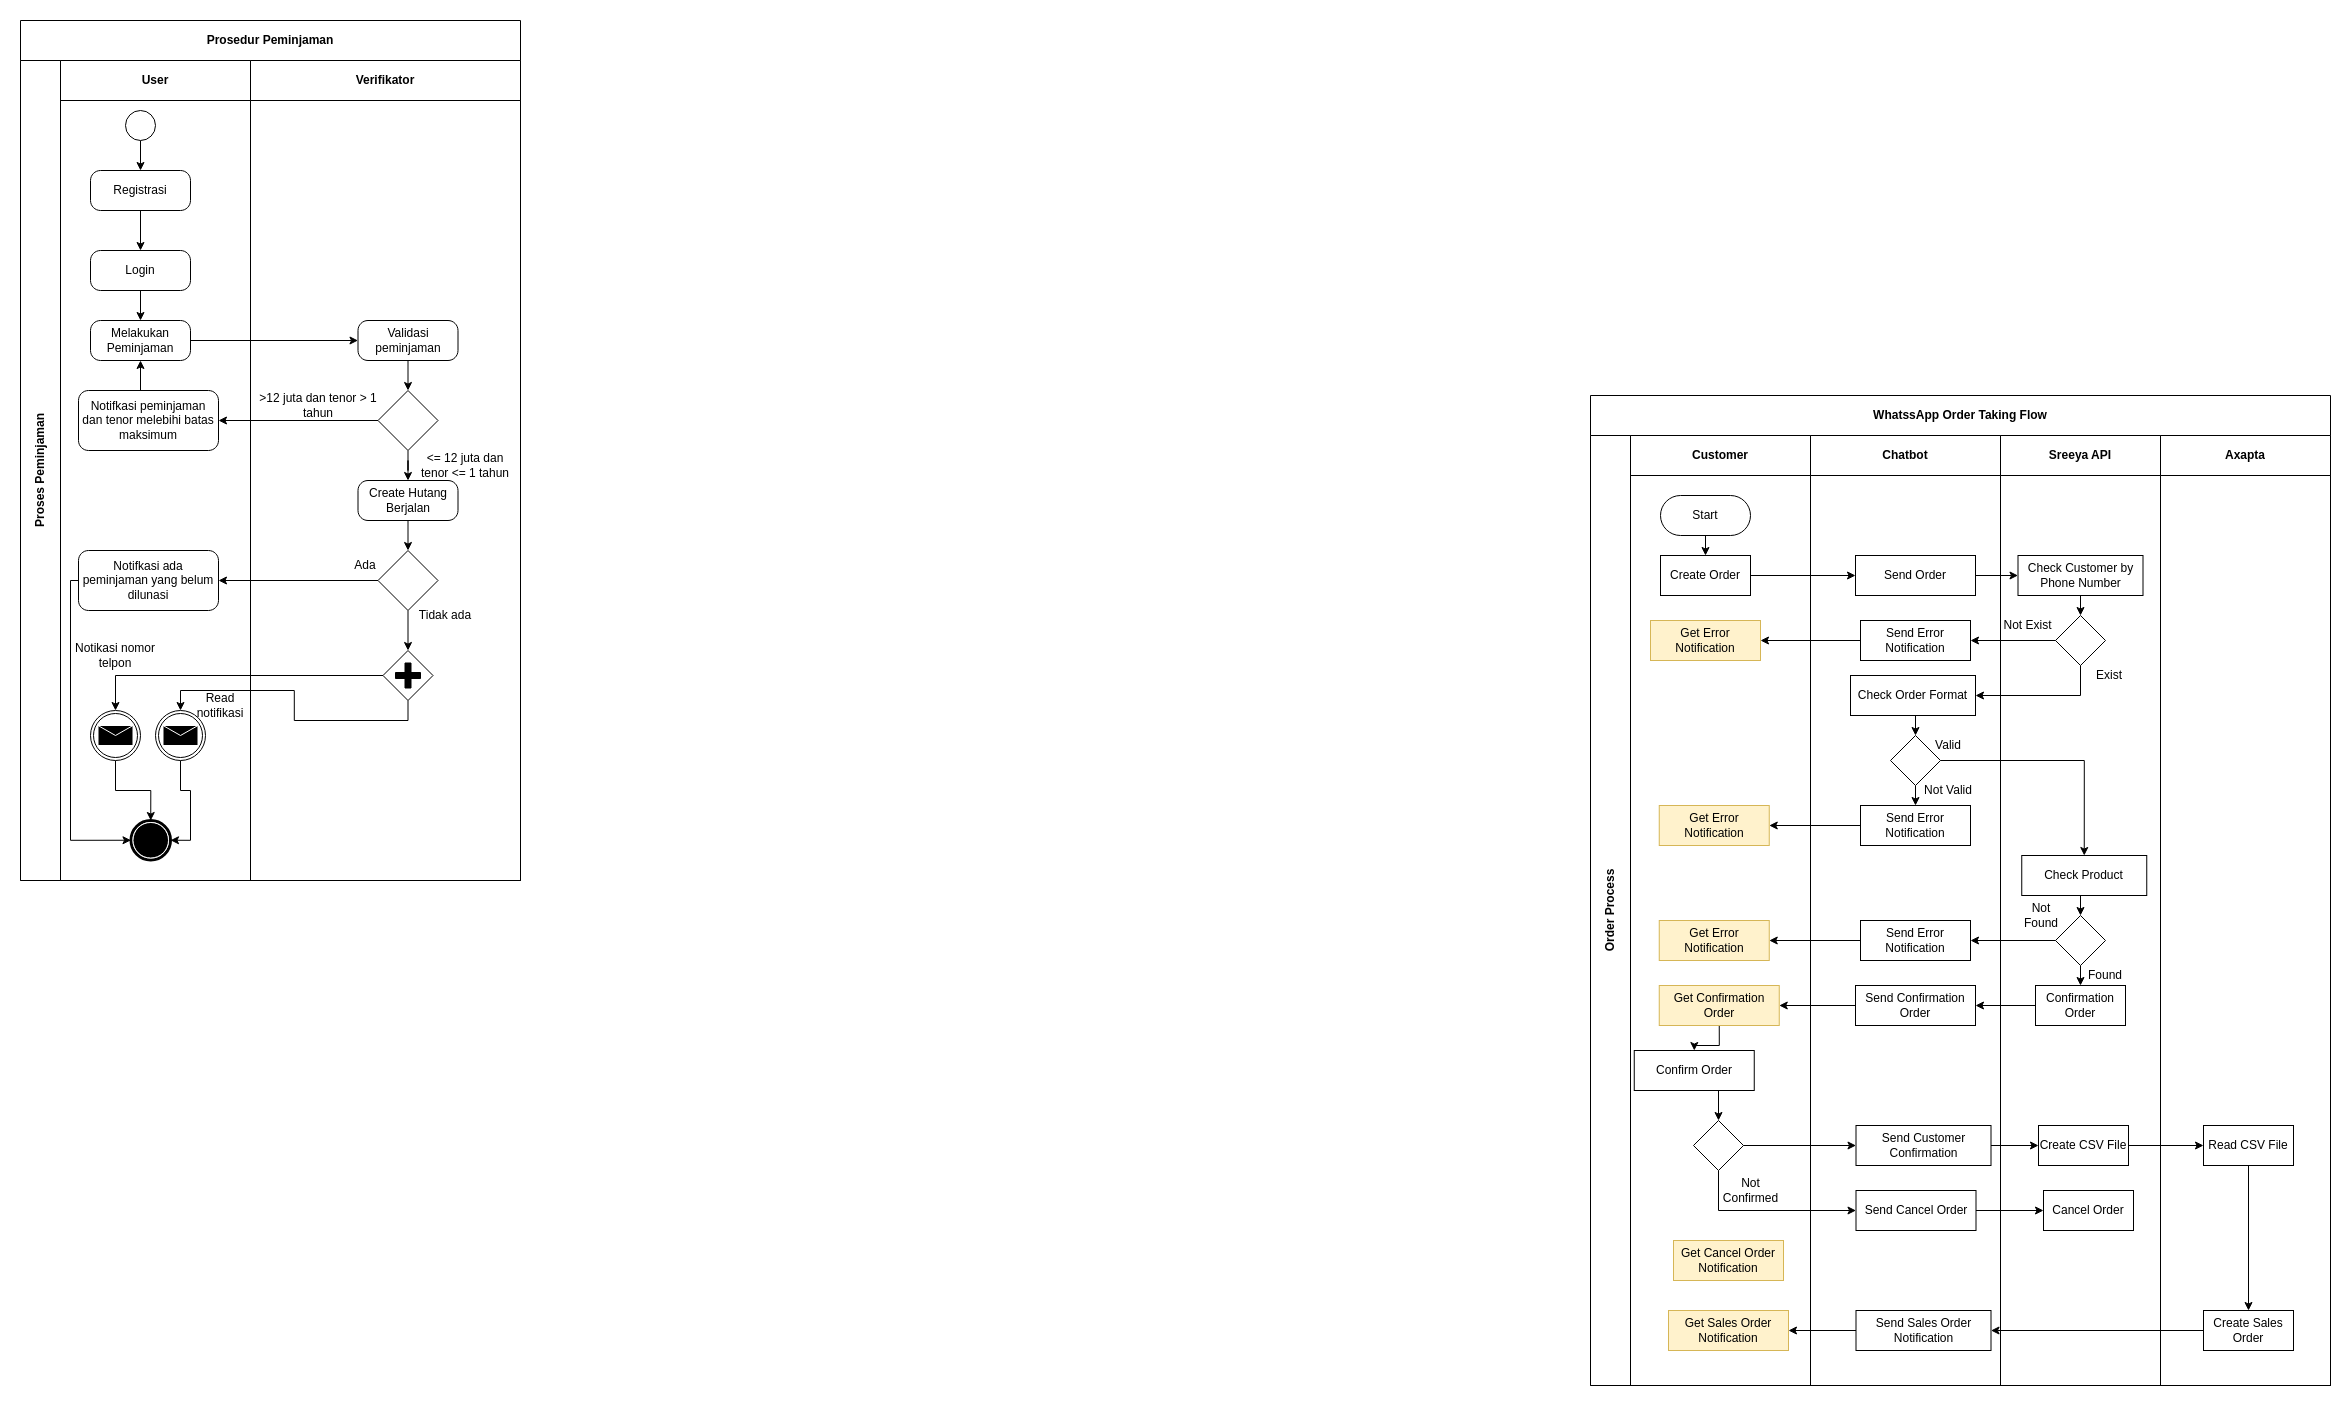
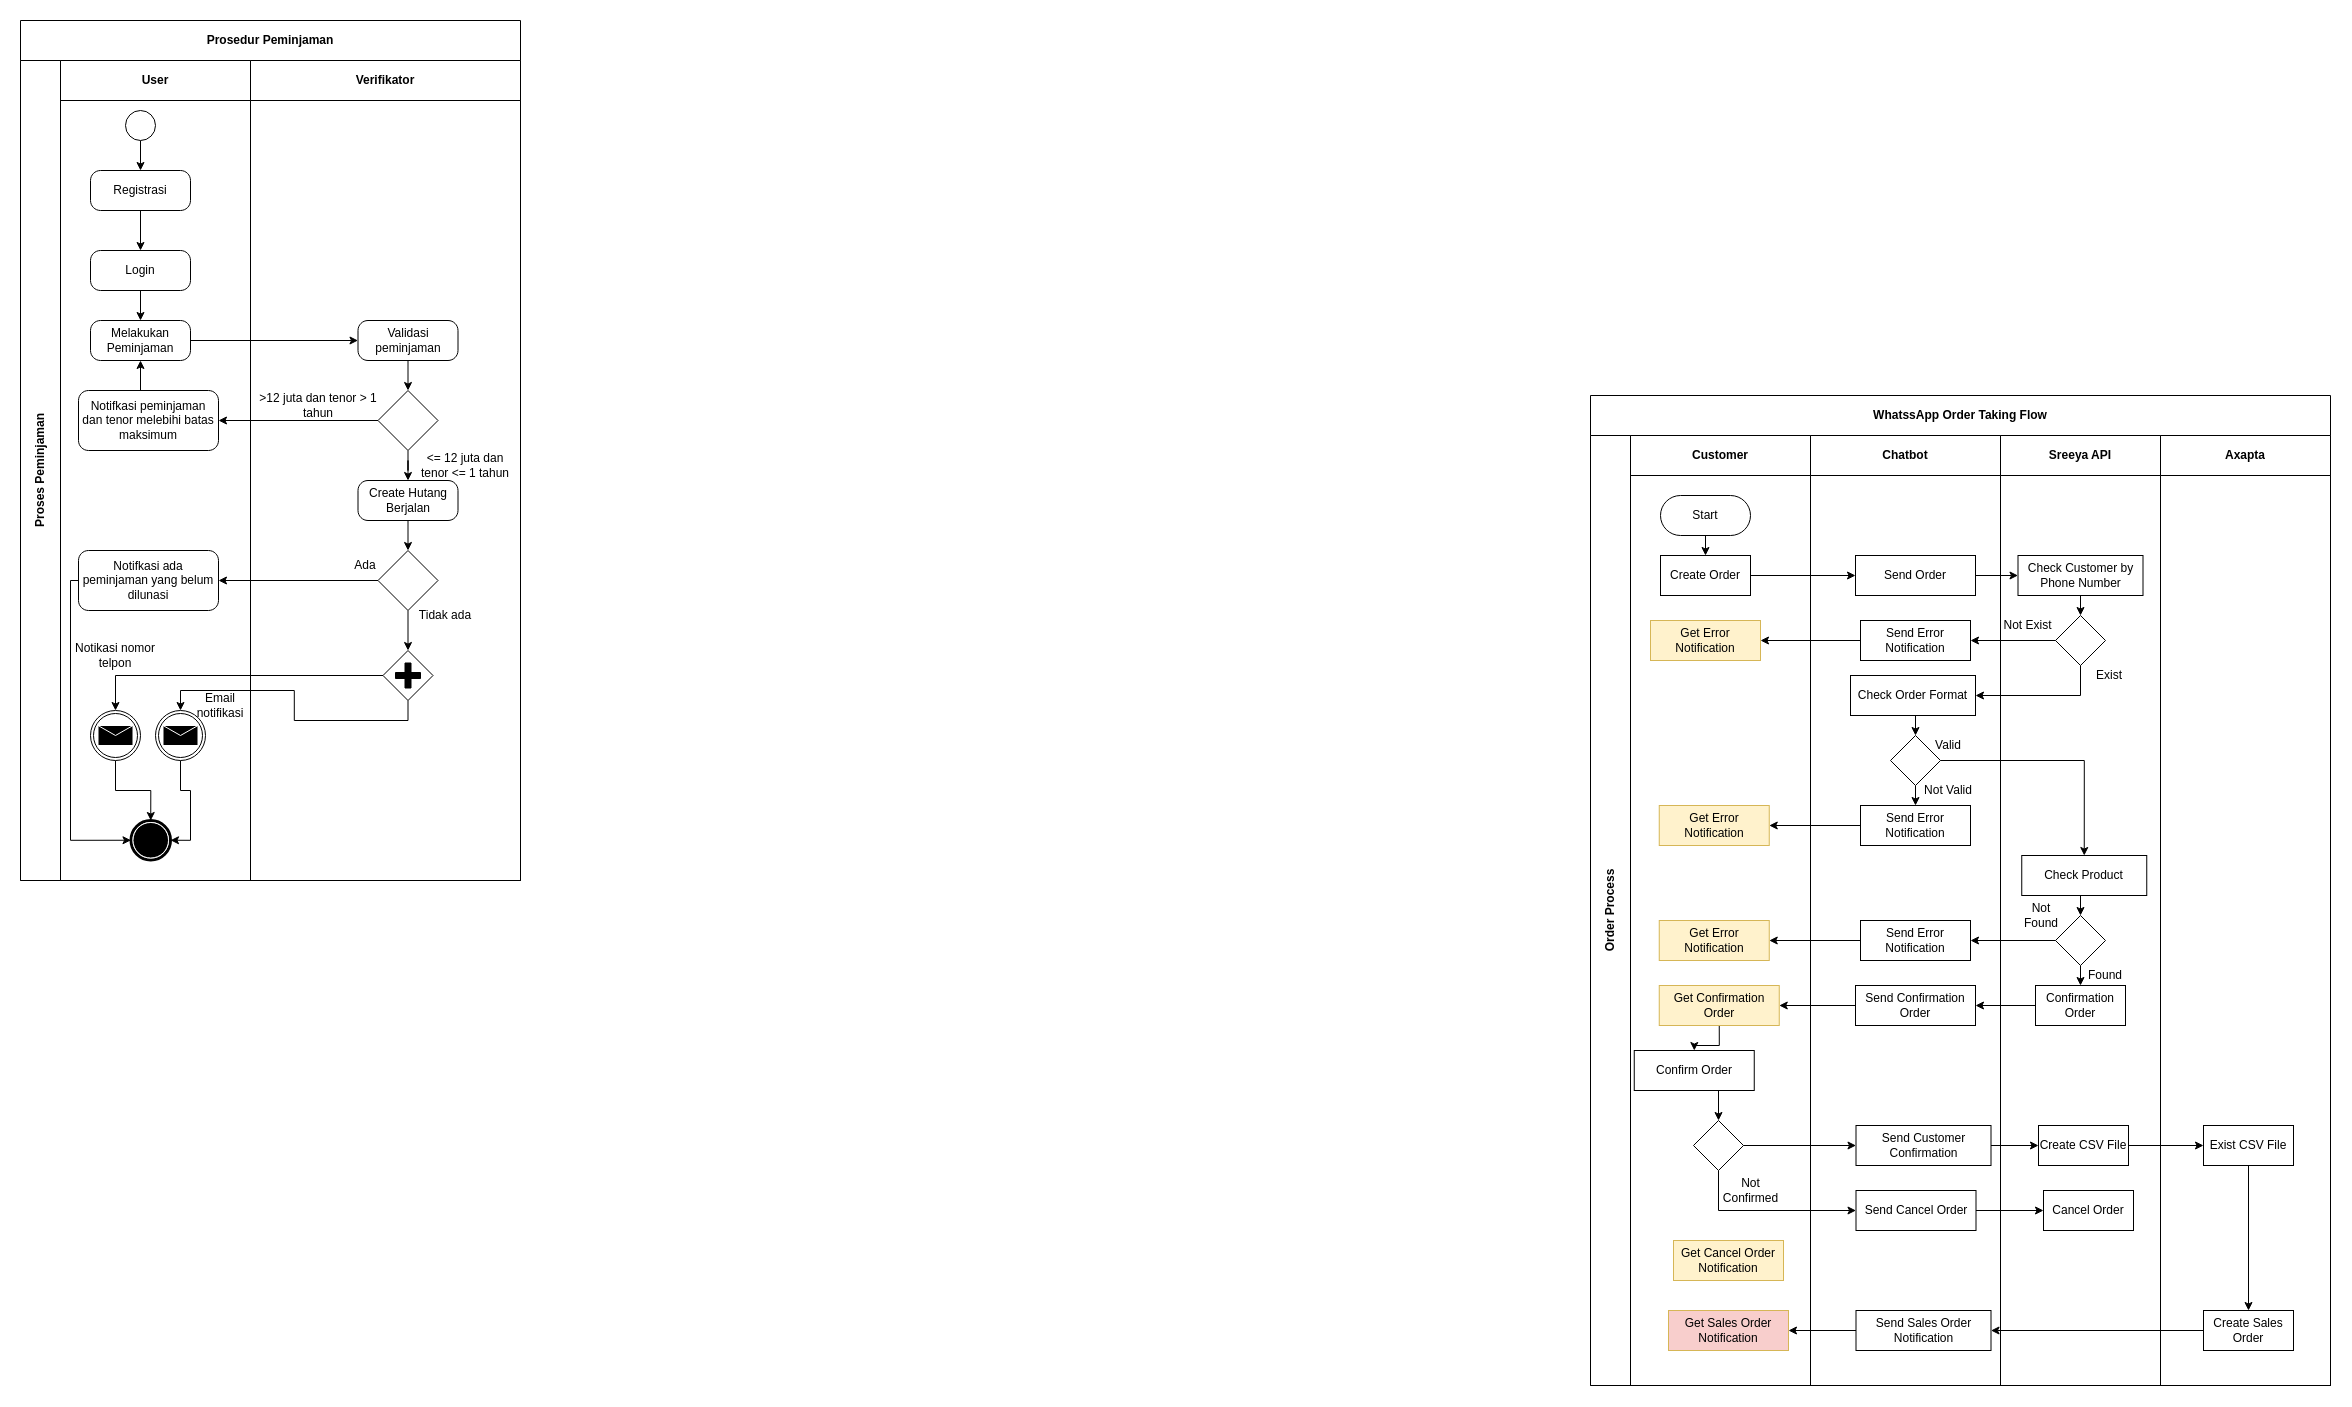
node "Read notifikasi": label "Read notifikasi" -> "Email notifikasi"
node "Read CSV File": label "Read CSV File" -> "Exist CSV File"
node "Get Sales Order Notification": fillcolor #fff2cc -> #f8cecc
